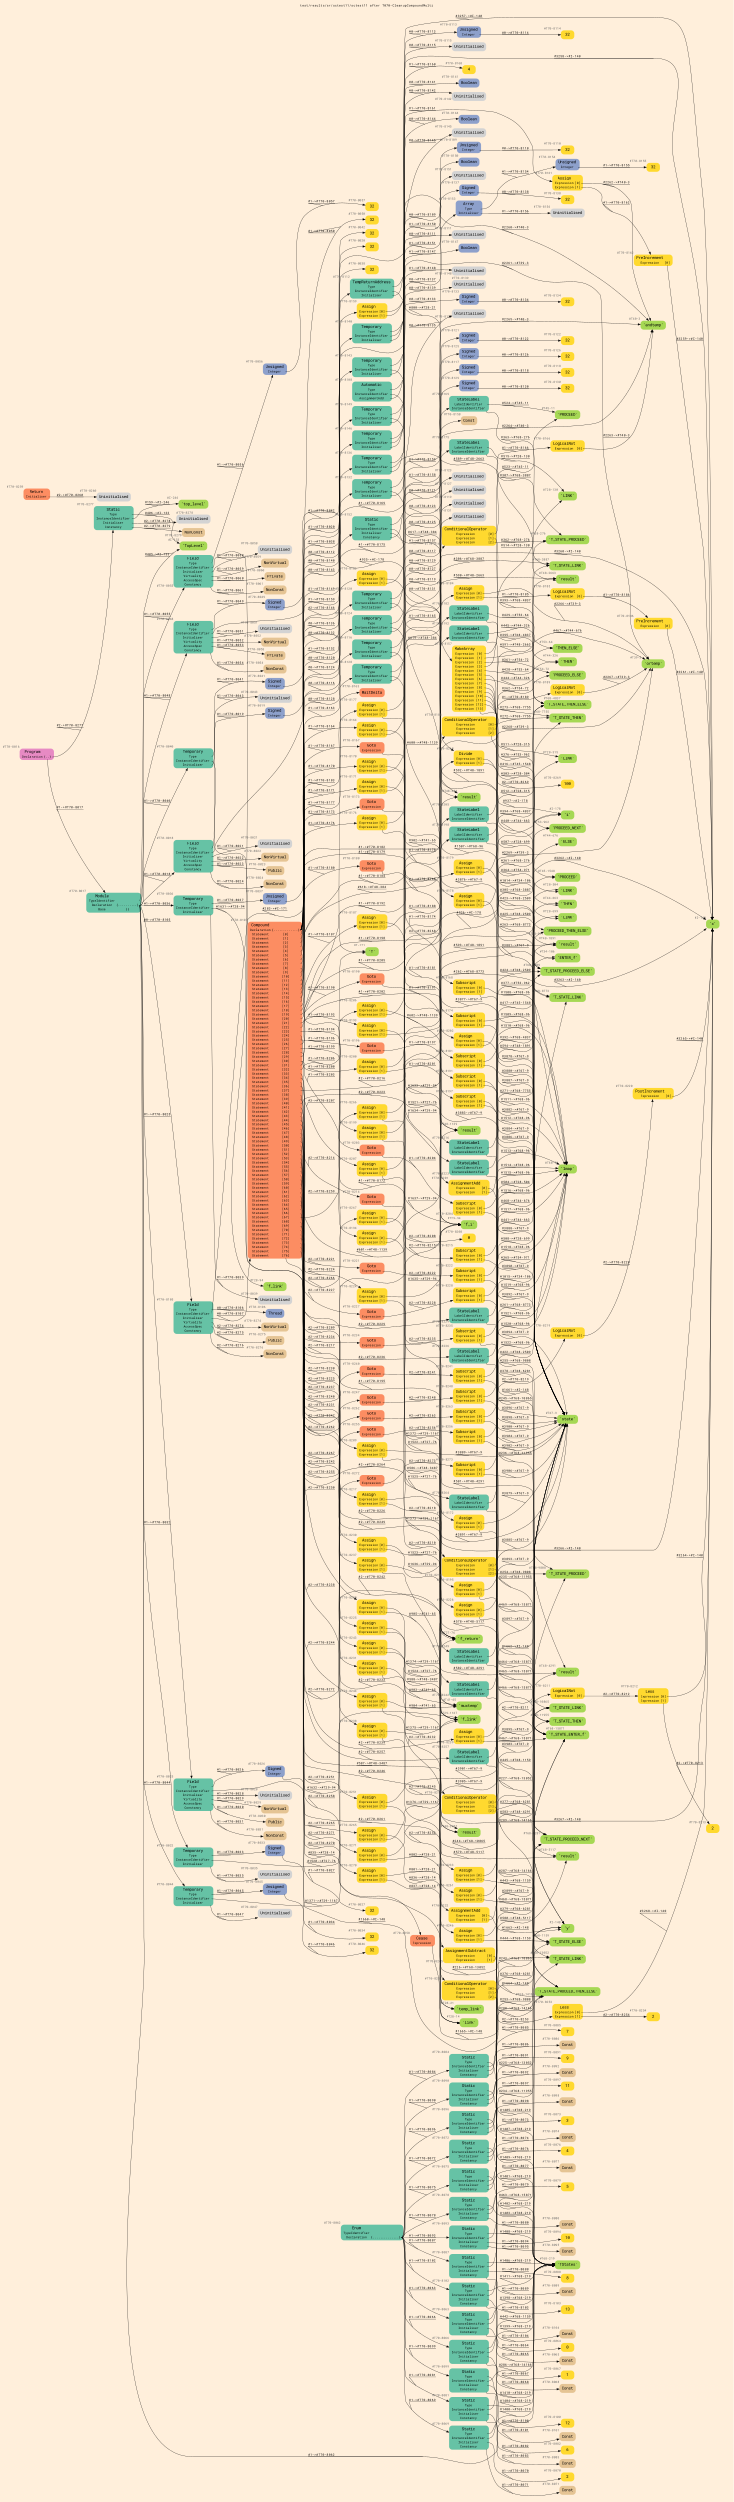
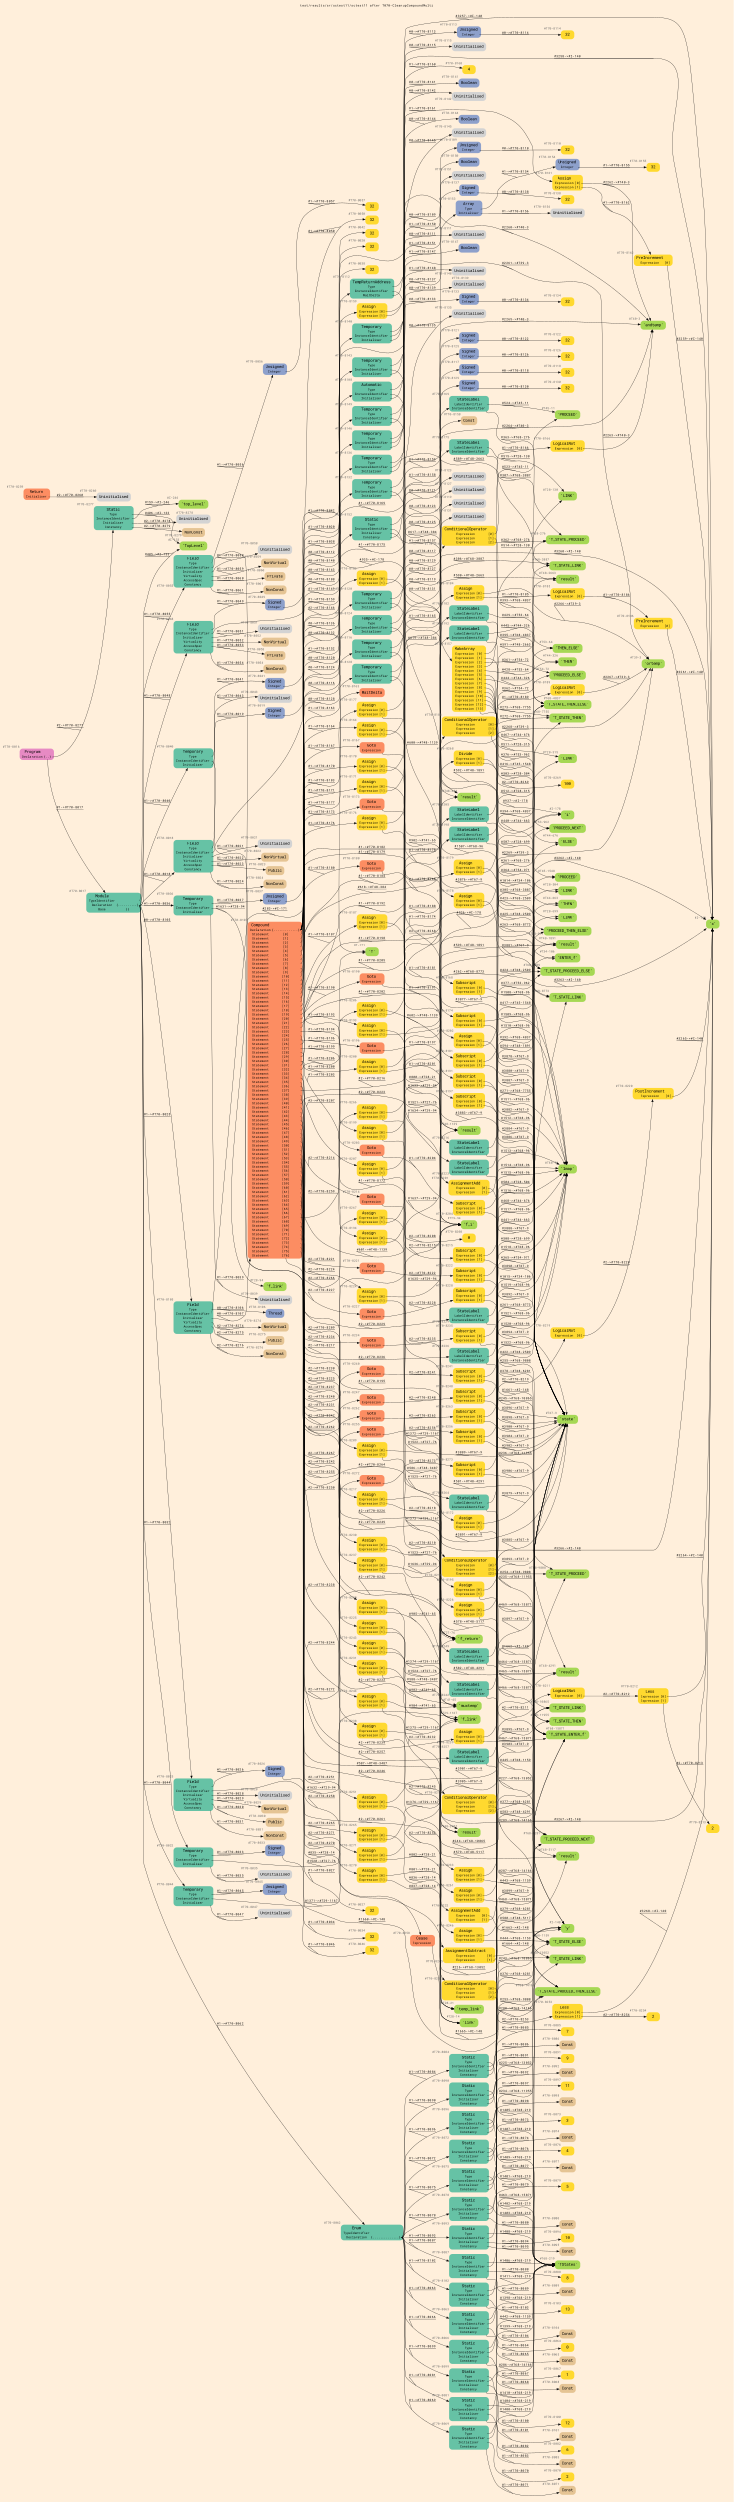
node "TempReturnAddress": text "Initialiser" -> "WaitDelta"
node "Automatic": text "AssignmentAdd" -> "Initialiser"
edge "TempReturnAddress" -> "Divide": now "TempReturnAddress" -> "'temp_link'"
edge "Compound" -> "Automatic": added, label "#0->#T70-8108"
edge "MakeArray" -> "'ortemp'": now "MakeArray" -> "'ELSE'"
edge "Module" -> "'TStates'": now "Module" -> "Enum"
edge "AssignmentSubtract" -> "'T_STATE_PROCEED_THEN_ELSE'": now "AssignmentSubtract" -> "'y'"
